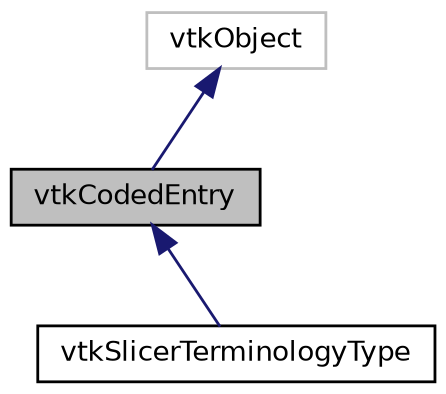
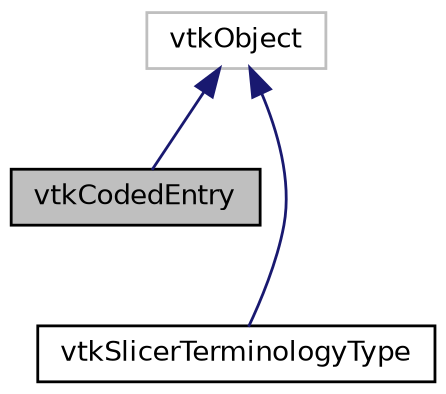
edge "vtkSlicerTerminologyType" -> "vtkCodedEntry": now "vtkSlicerTerminologyType" -> "vtkObject"
